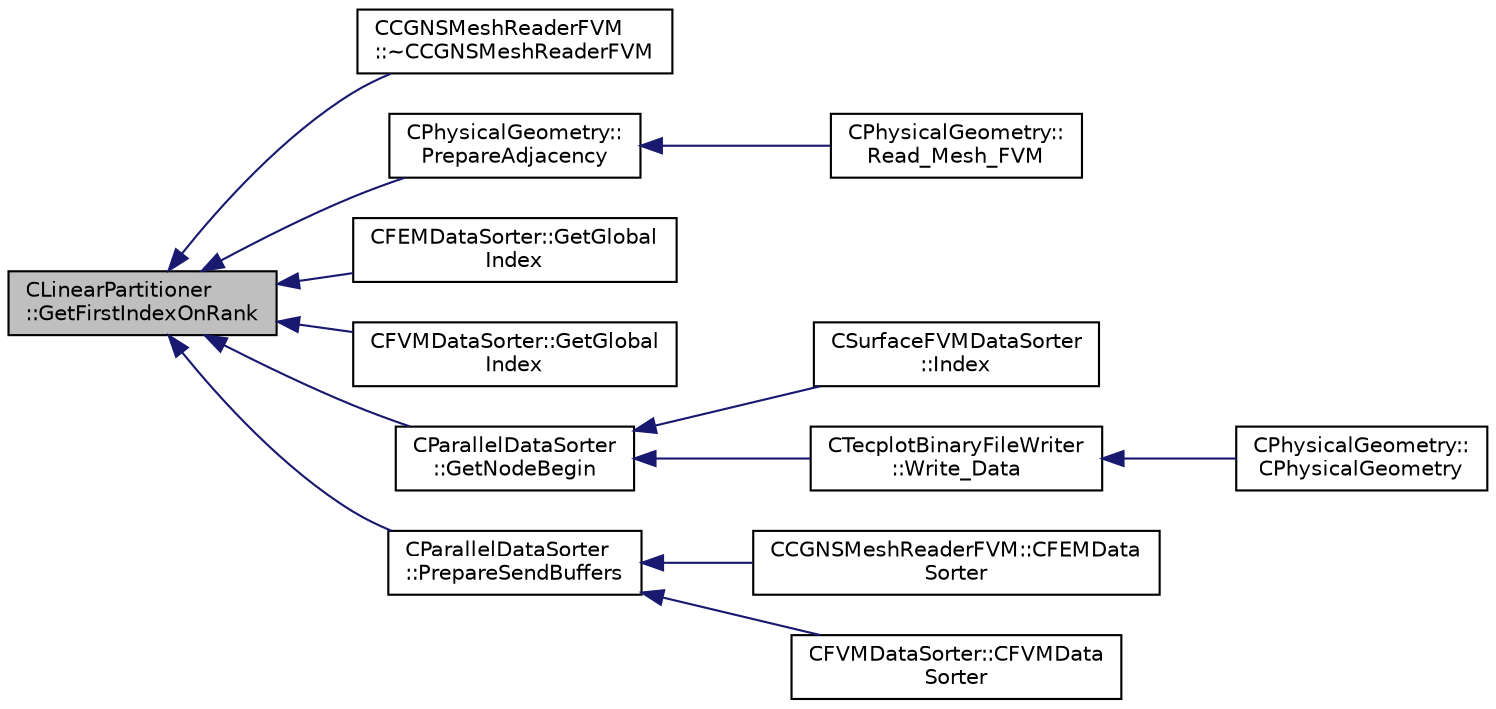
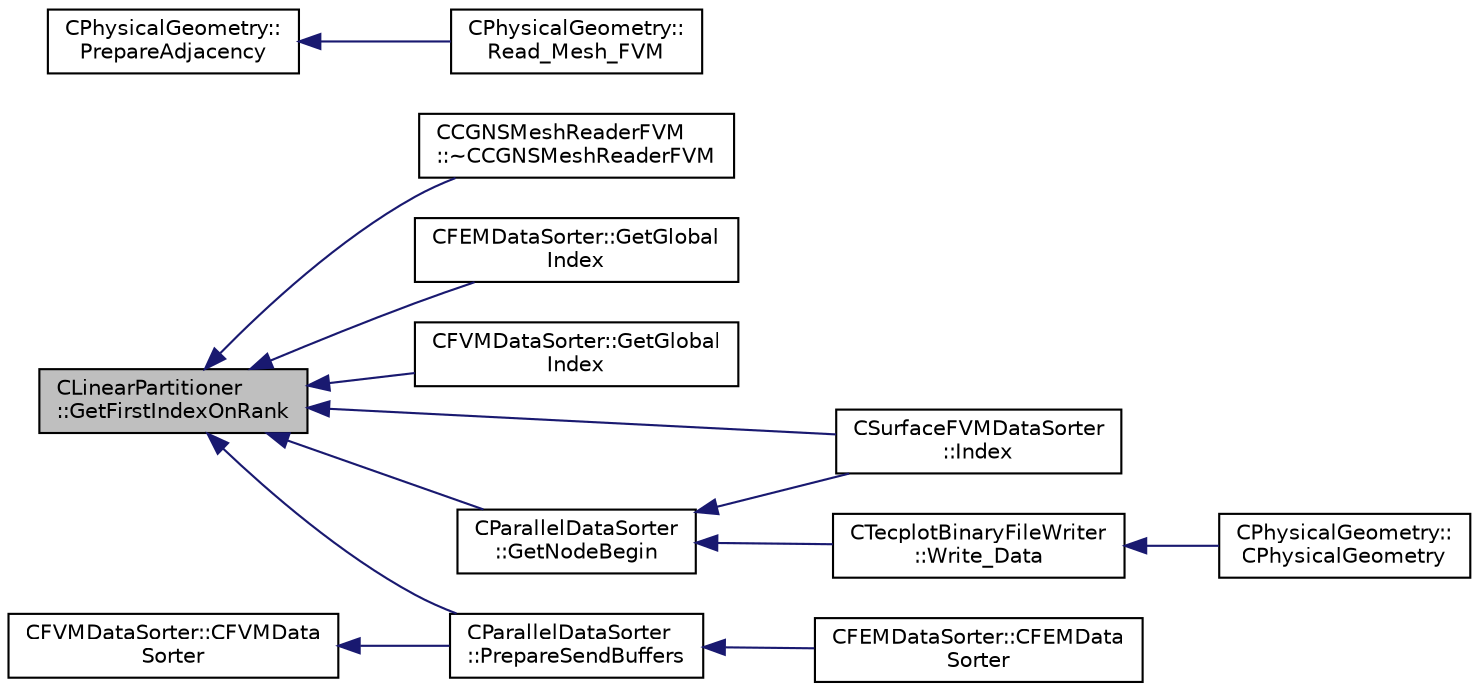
edge "CPhysicalGeometry:: PrepareAdjacency" -> "CLinearPartitioner ::GetFirstIndexOnRank": now "CSurfaceFVMDataSorter ::Index" -> "CLinearPartitioner ::GetFirstIndexOnRank"
node "CCGNSMeshReaderFVM::CFEMData Sorter": label "CCGNSMeshReaderFVM::CFEMData Sorter" -> "CFEMDataSorter::CFEMData Sorter"
edge "CFVMDataSorter::CFVMData Sorter" -> "CParallelDataSorter ::PrepareSendBuffers": reversed
